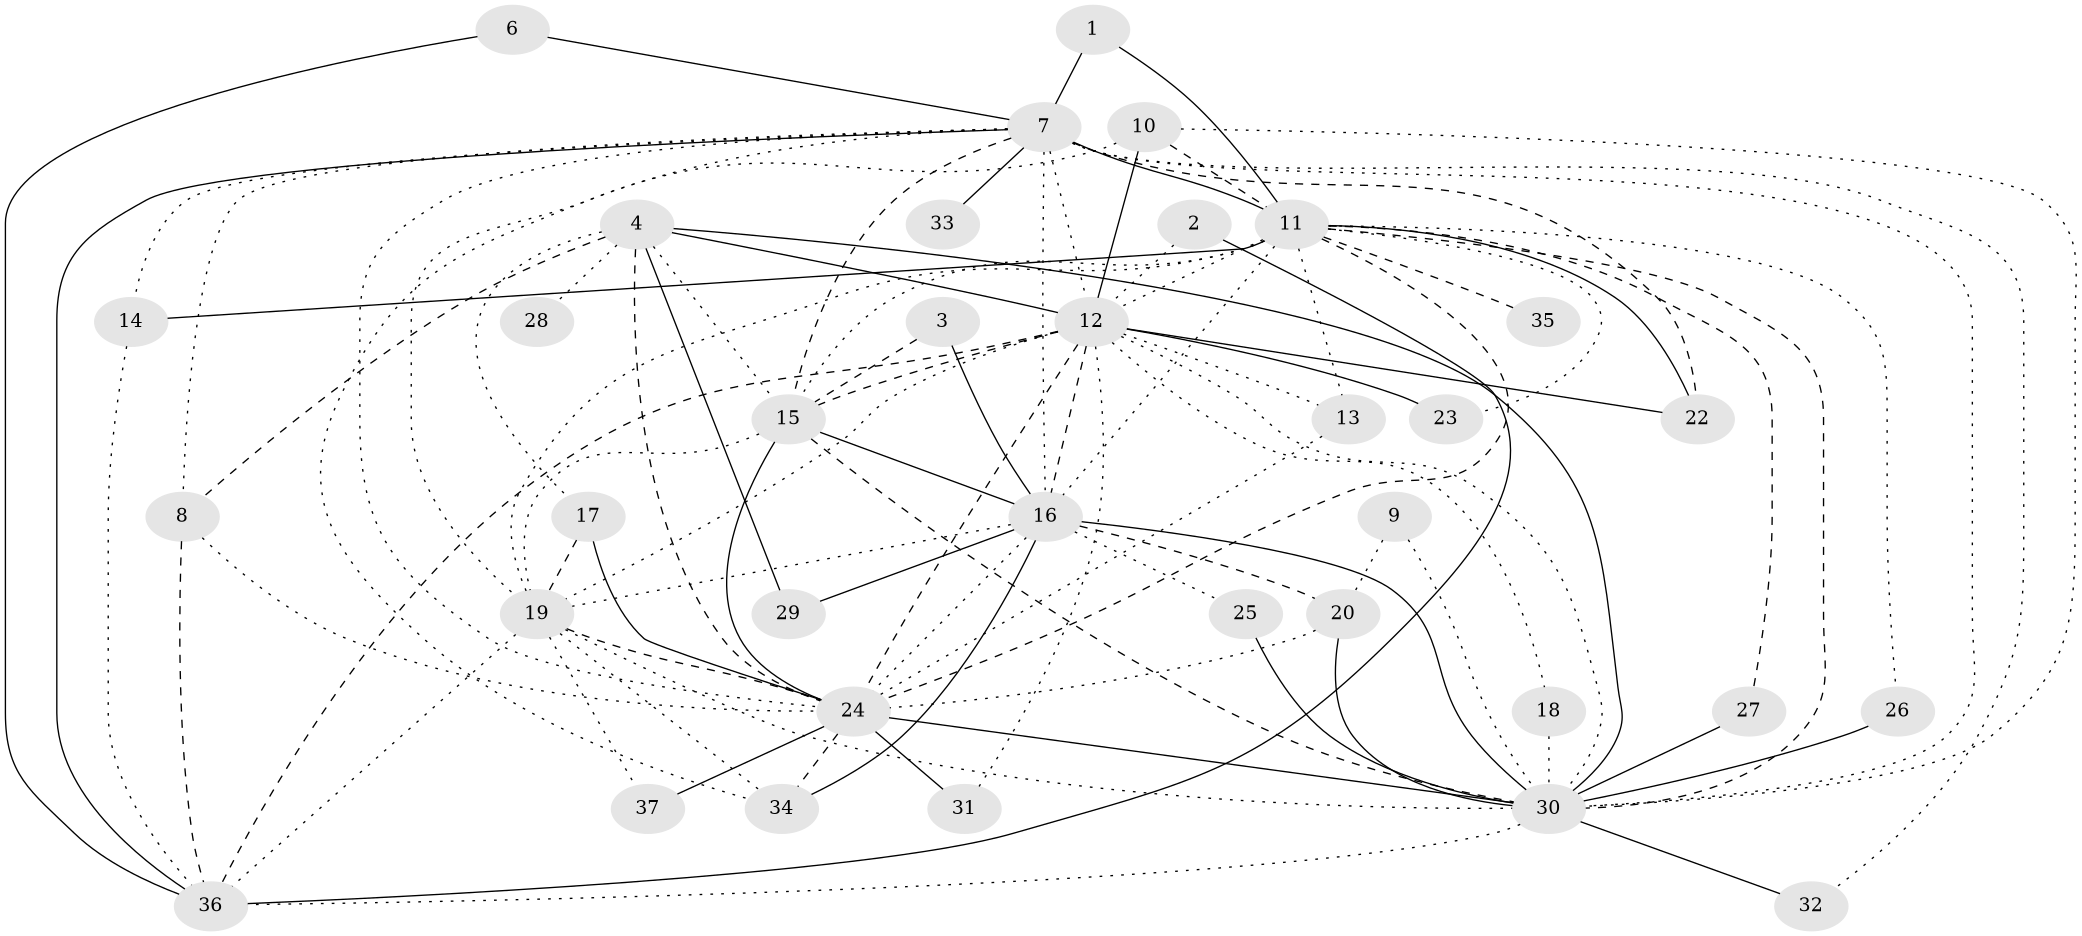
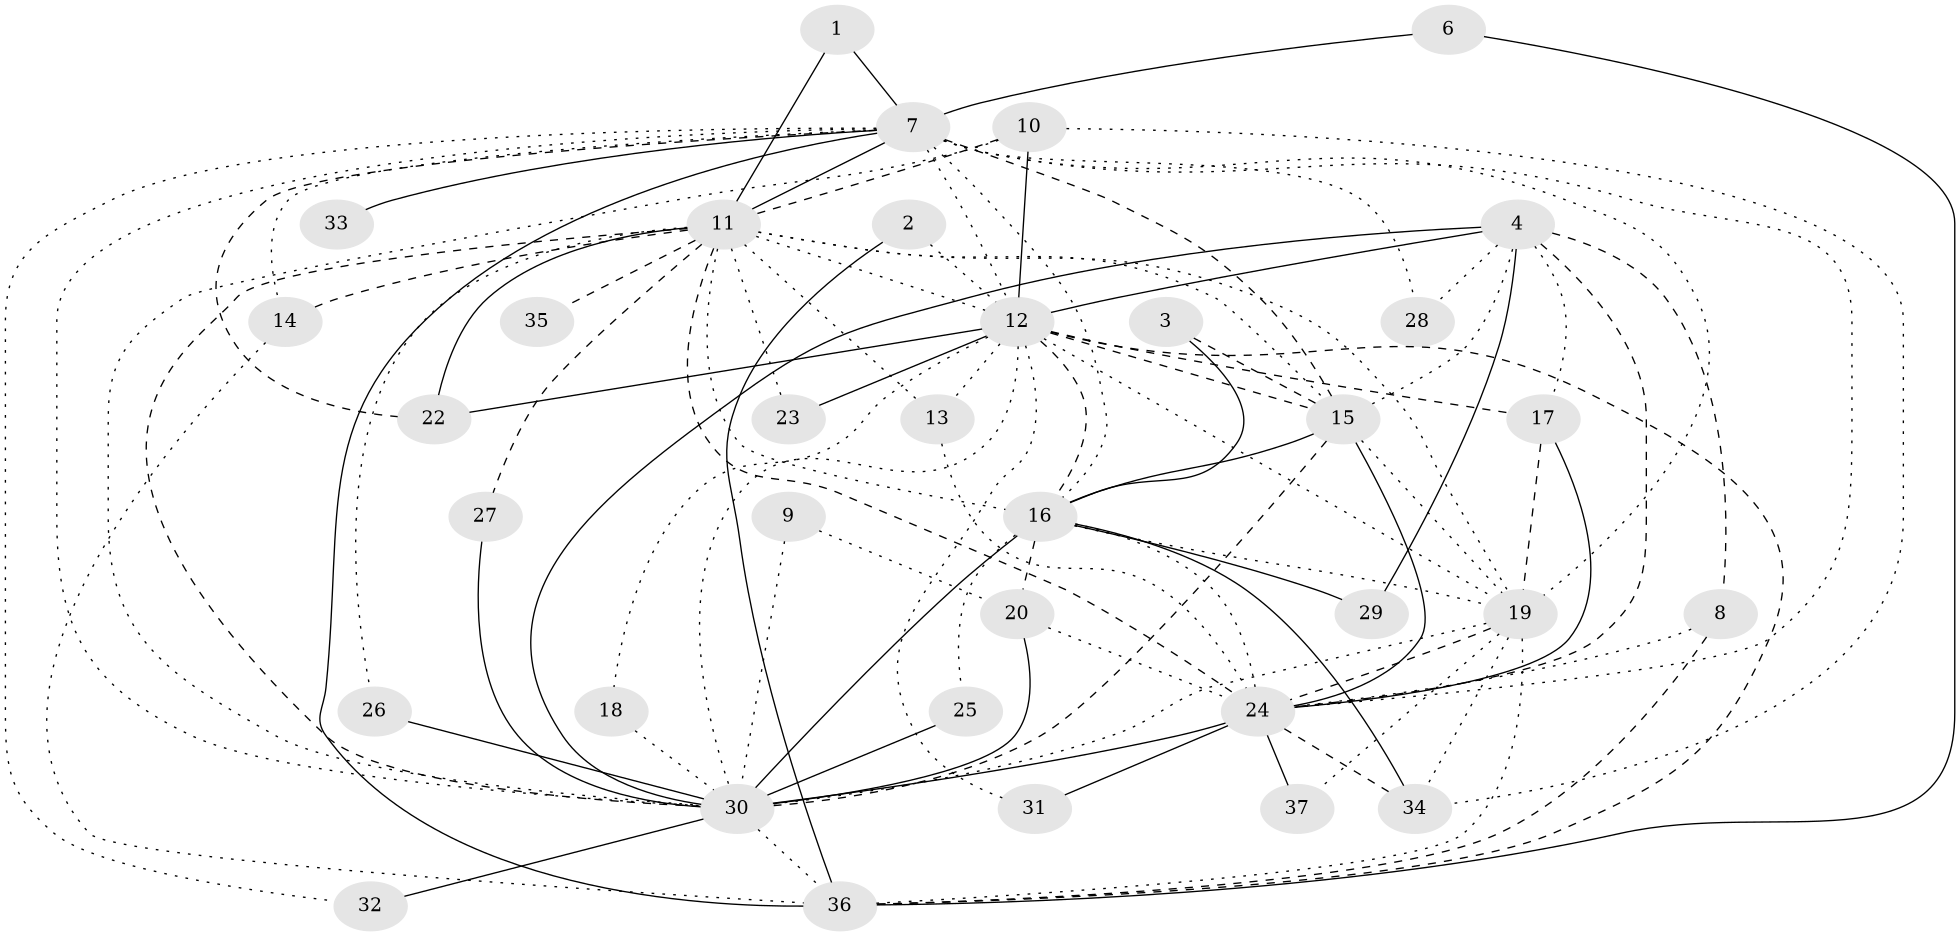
edge "7" -- "8": now "7" -- "28"
edge "11" -- "14": style solid -> dashed
edge "12" -- "24": now "12" -- "17"
